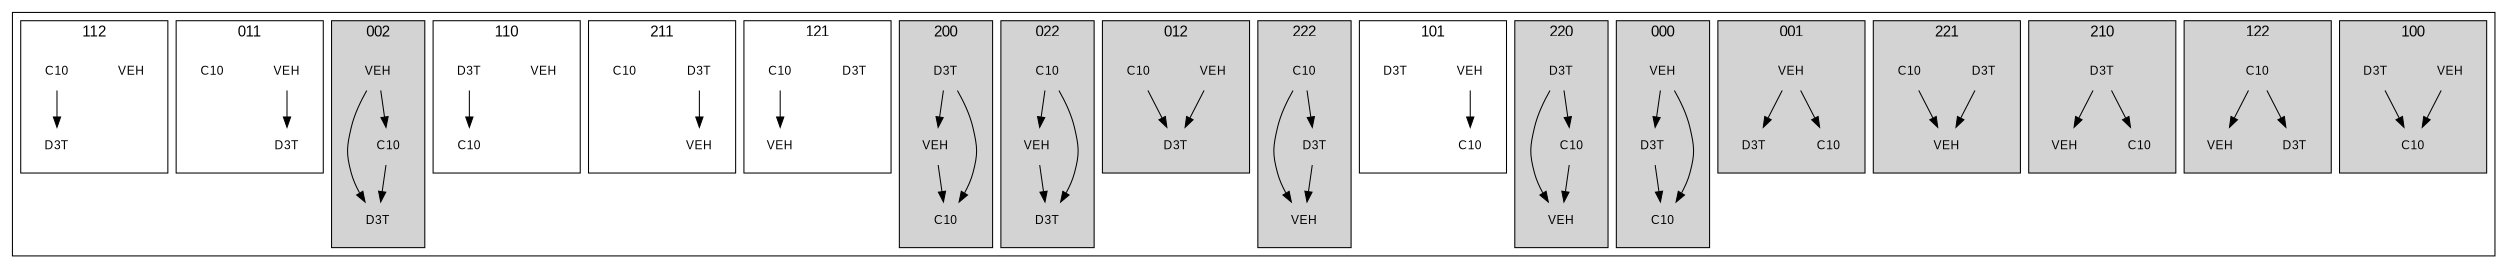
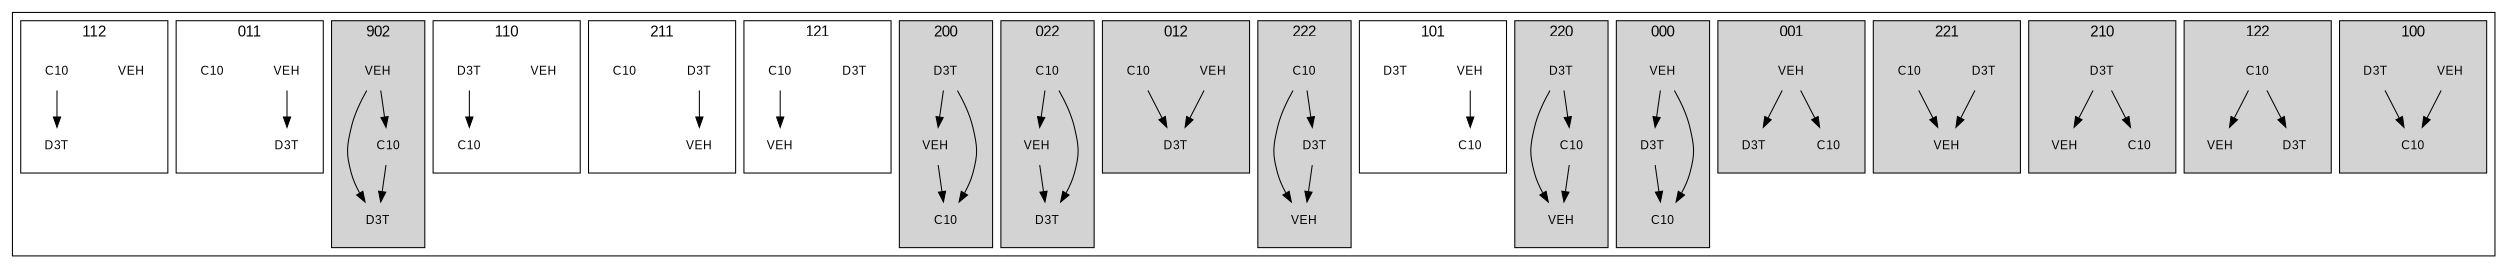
cluster "002": label "002" -> "902"
